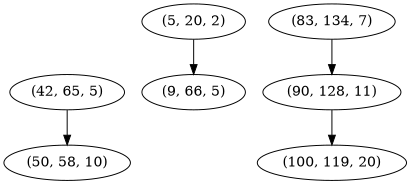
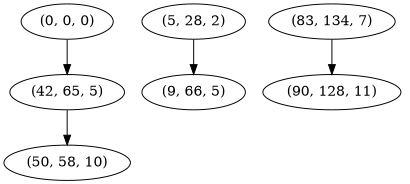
node "(0, 0, 0)": added
node "(5, 20, 2)": label "(5, 20, 2)" -> "(5, 28, 2)"
node "(100, 119, 20)": removed
